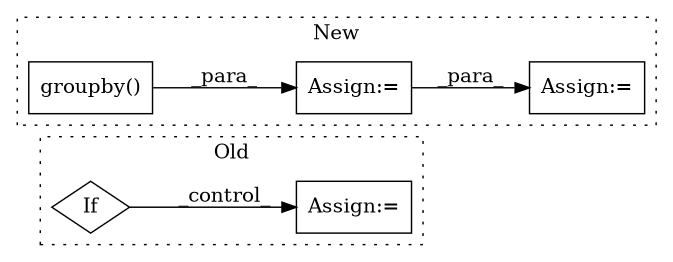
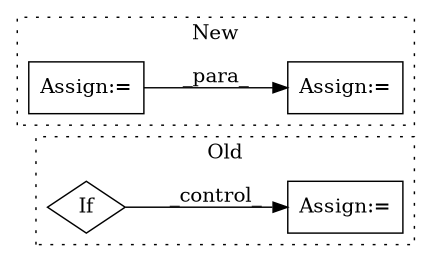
node "groupby()": removed
